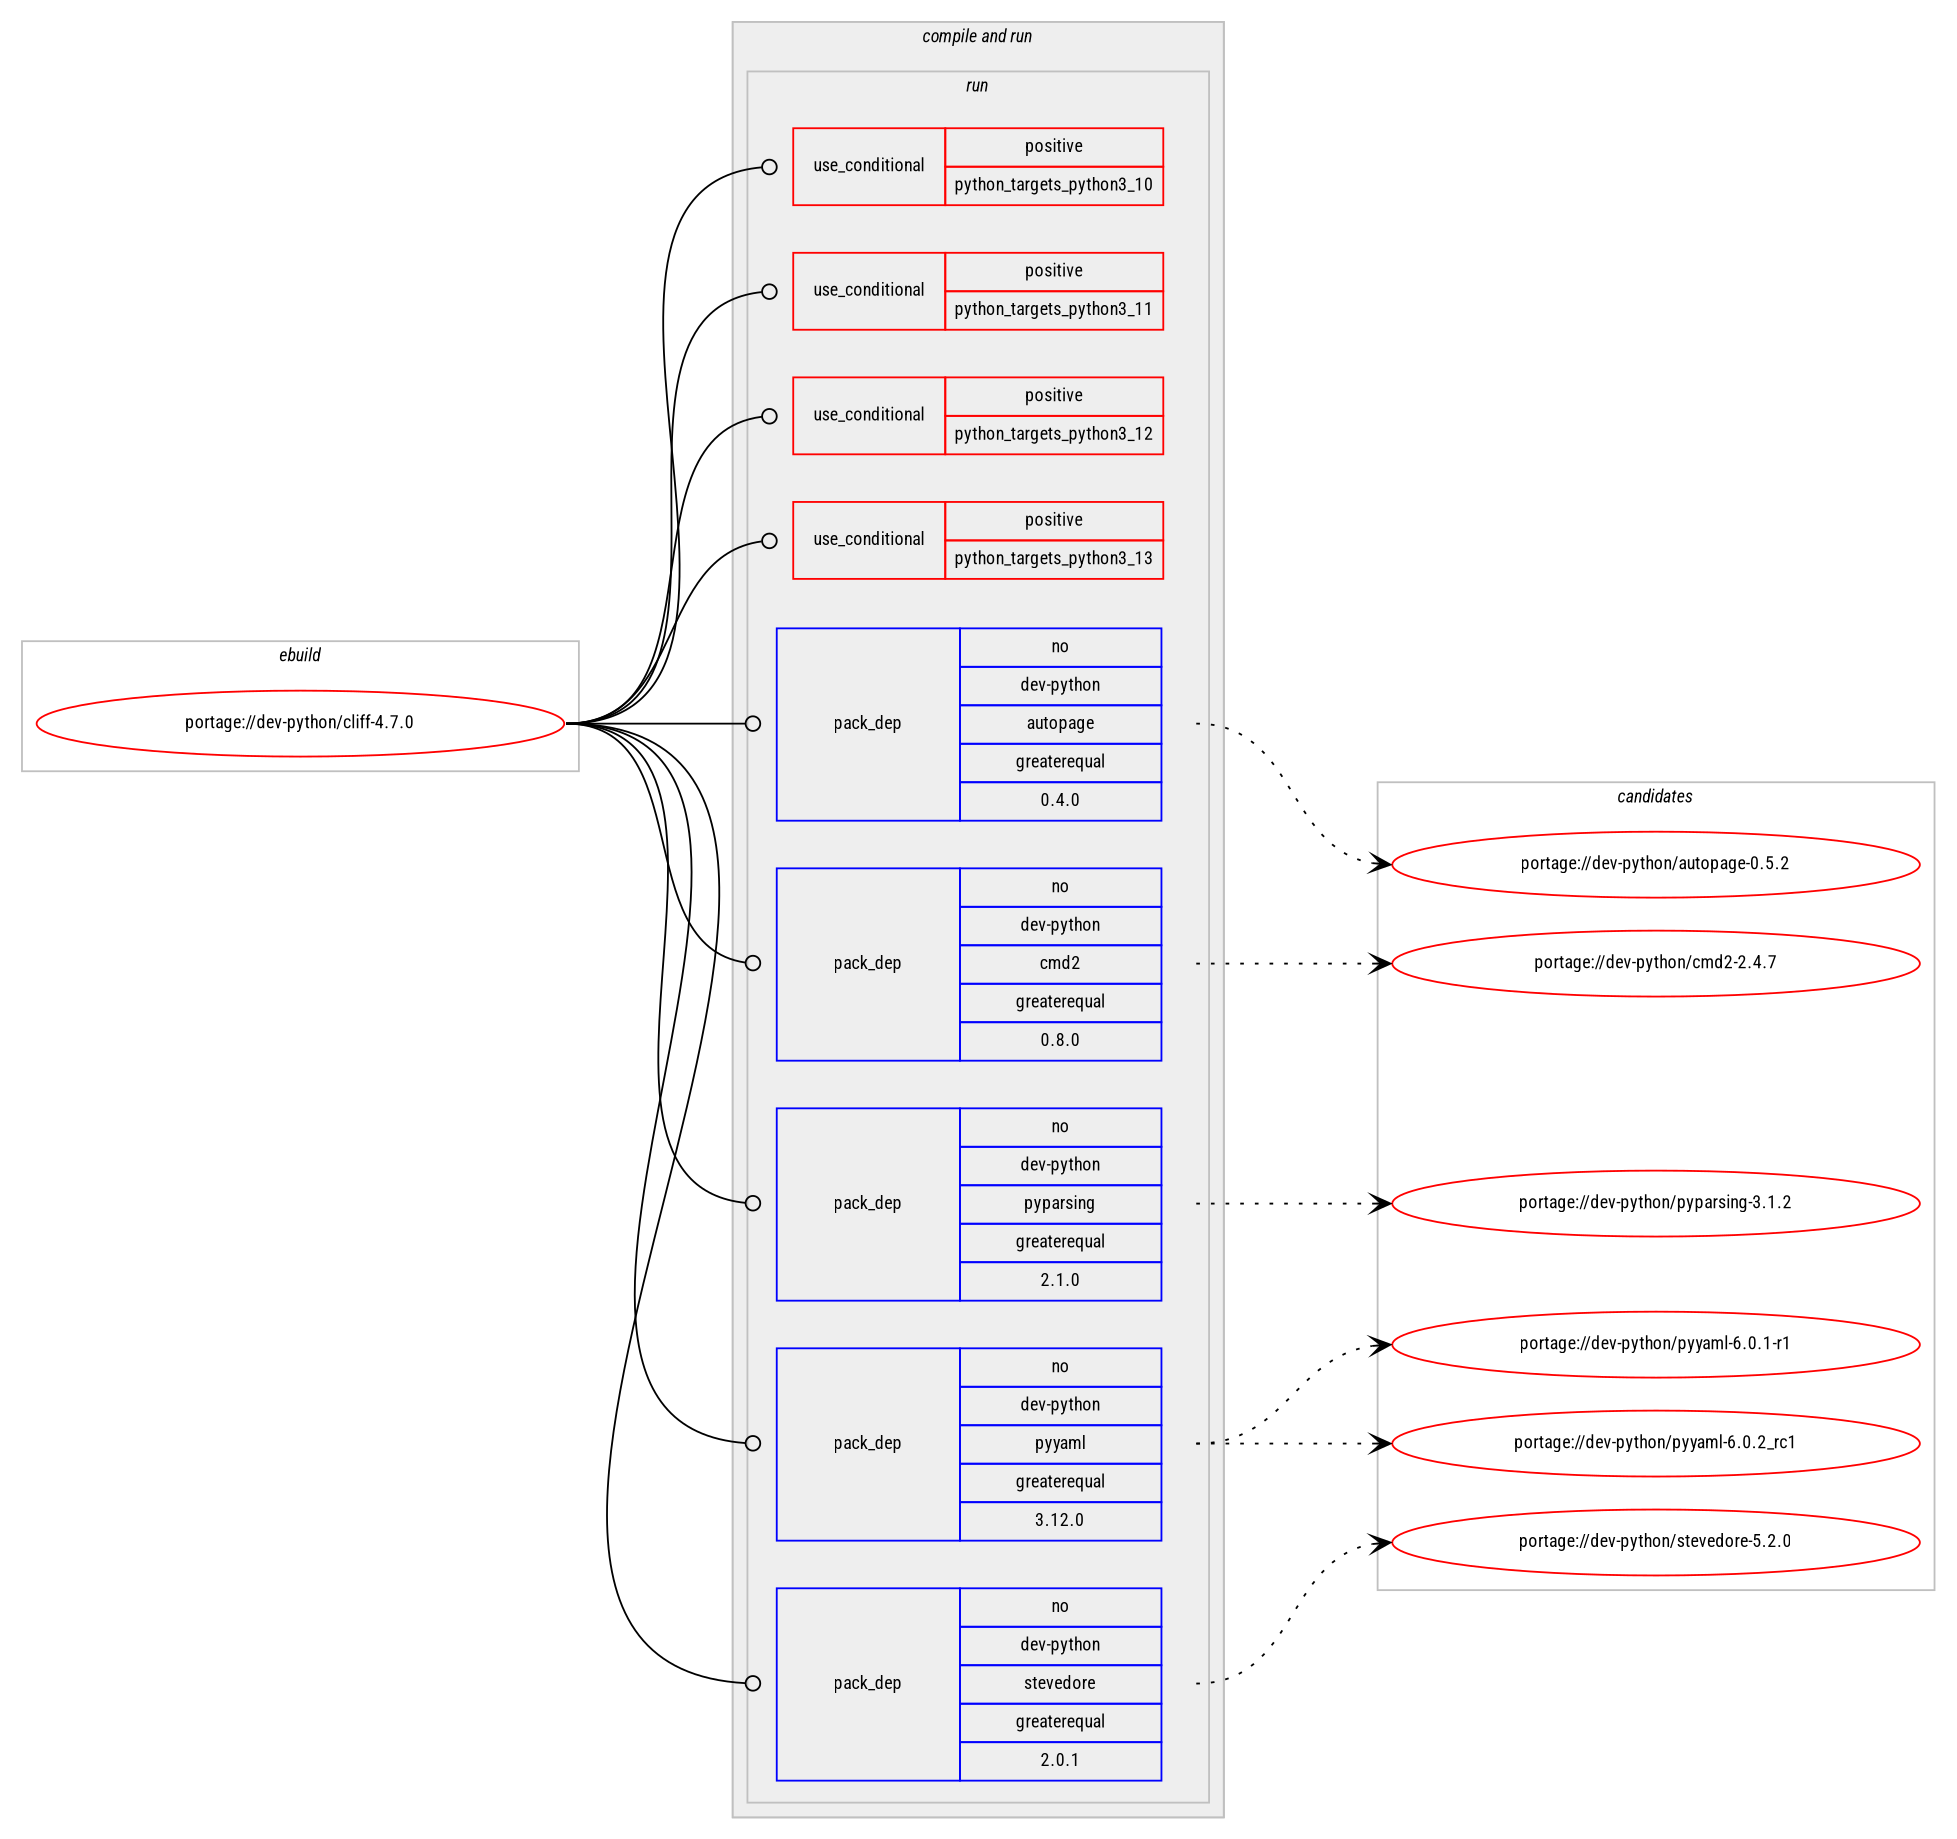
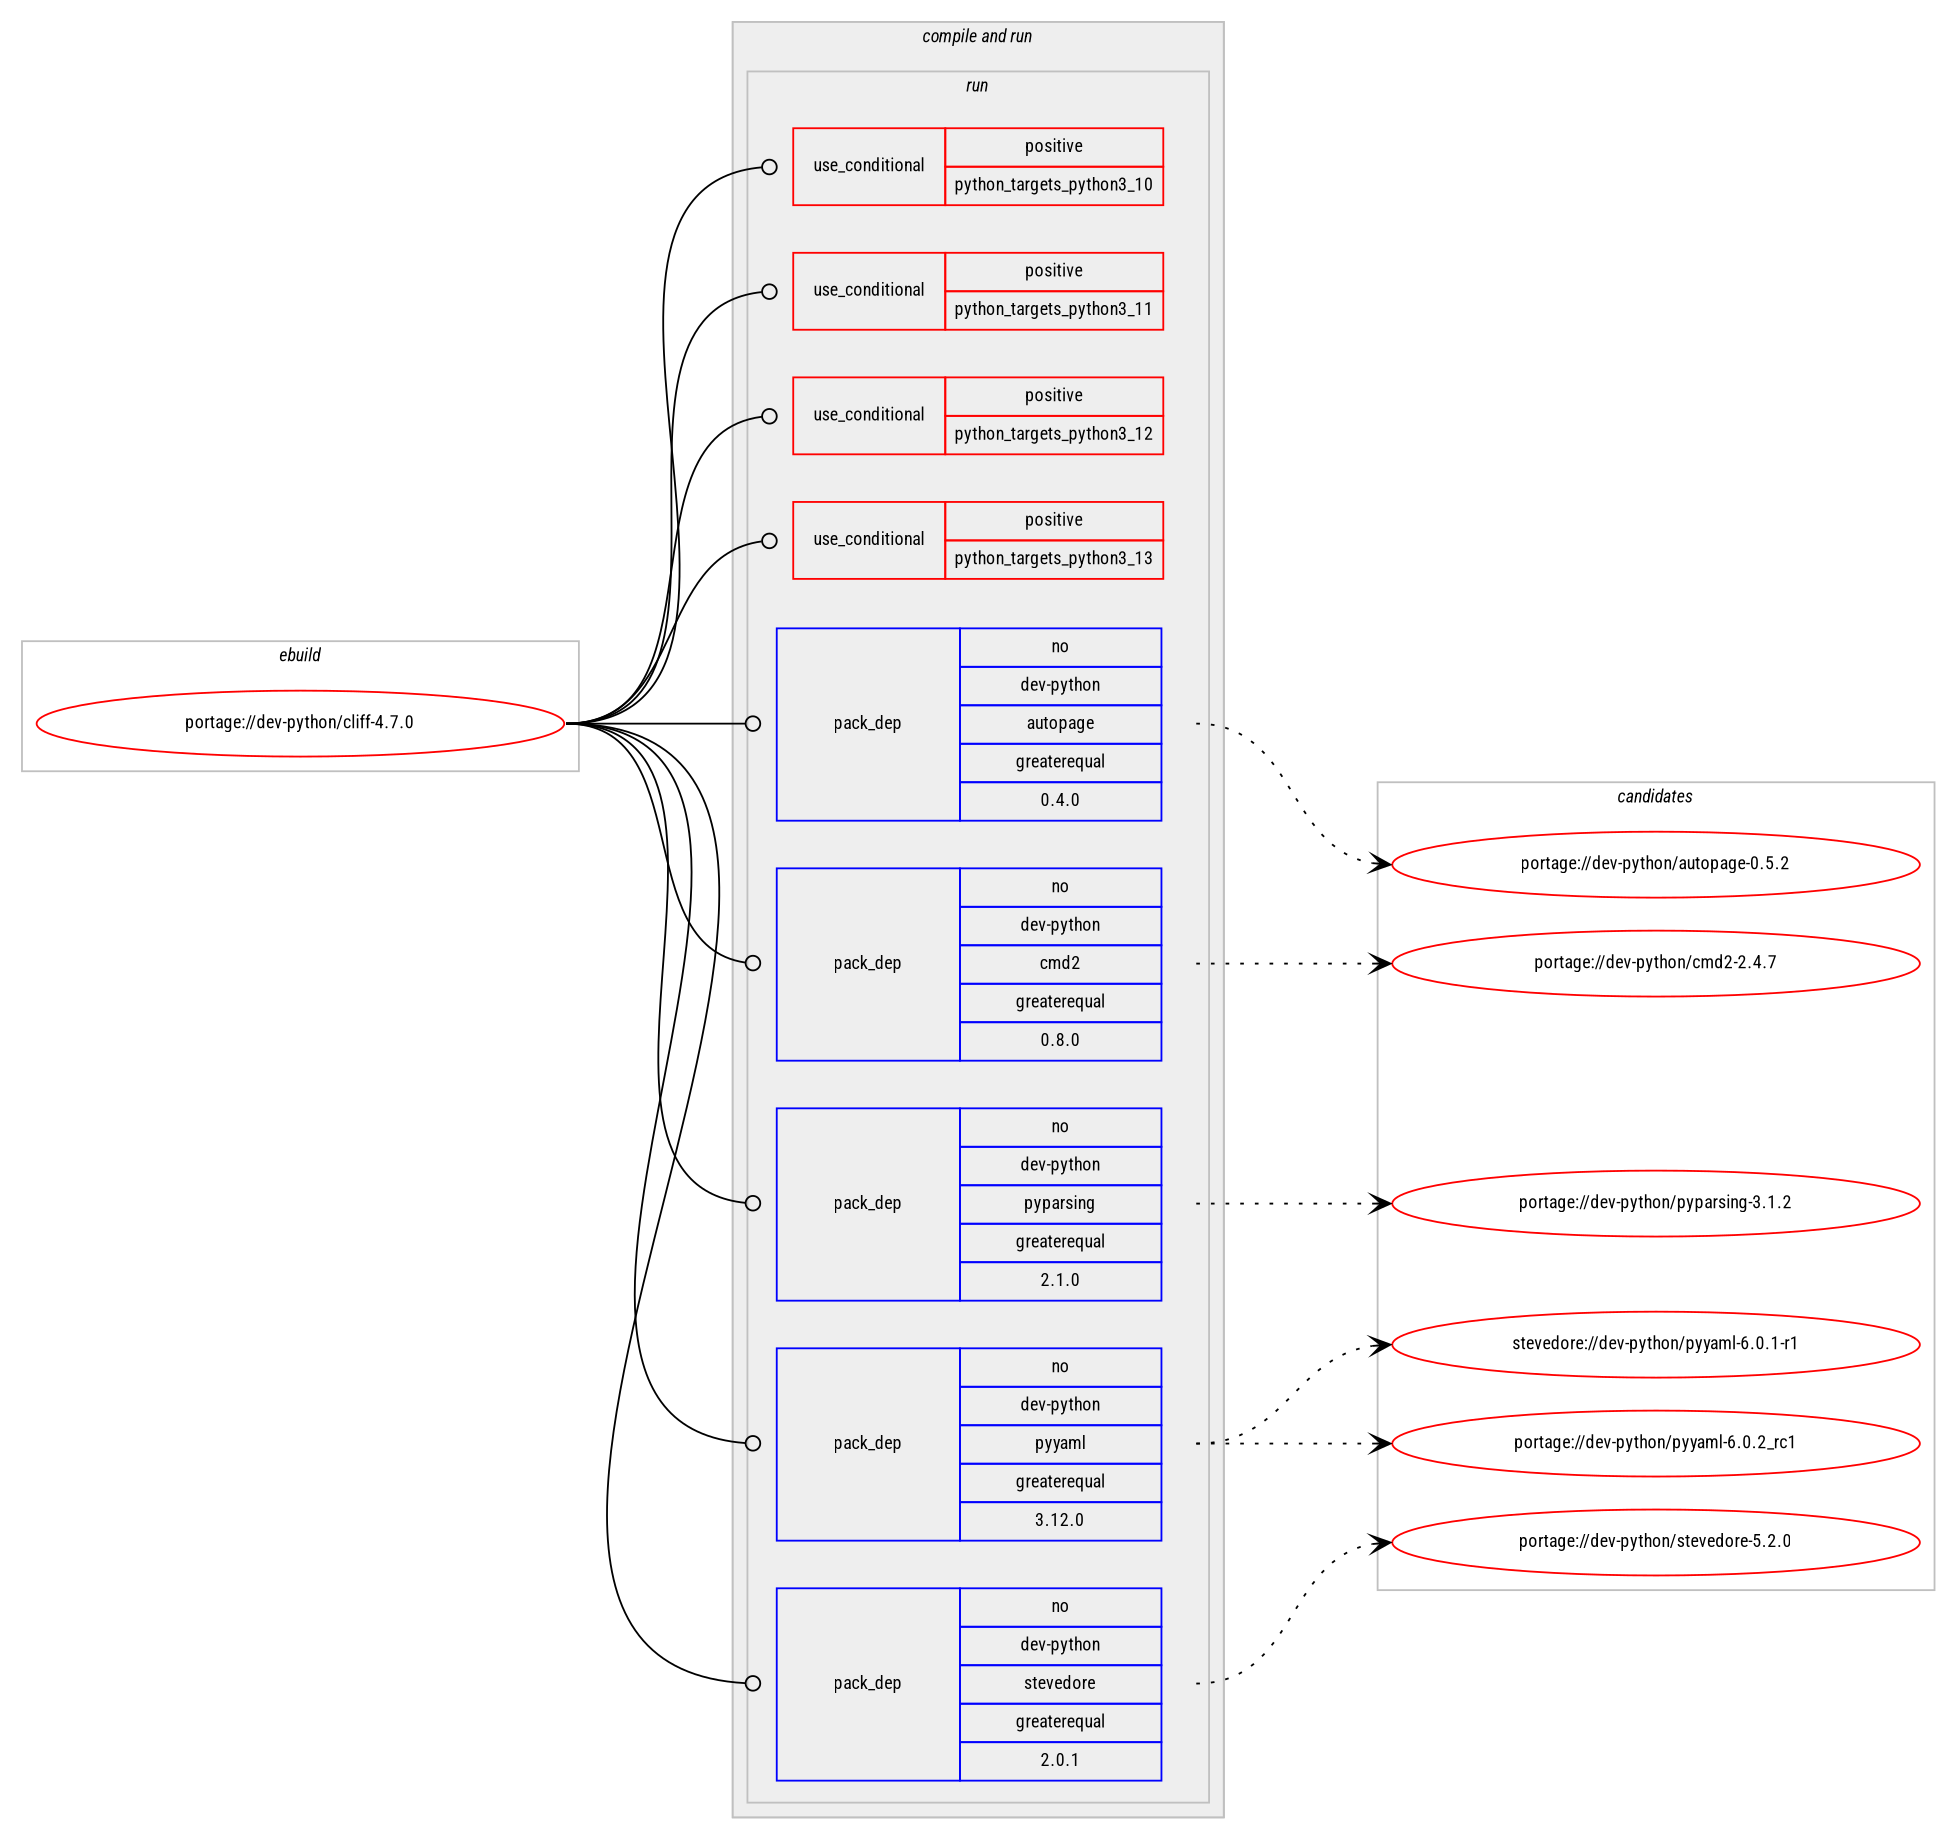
node "portage://dev-python/pyyaml-6.0.1-r1": label "portage://dev-python/pyyaml-6.0.1-r1" -> "stevedore://dev-python/pyyaml-6.0.1-r1"
